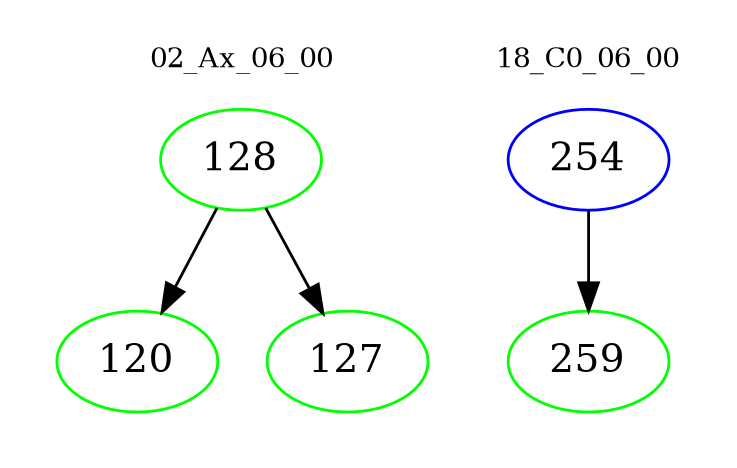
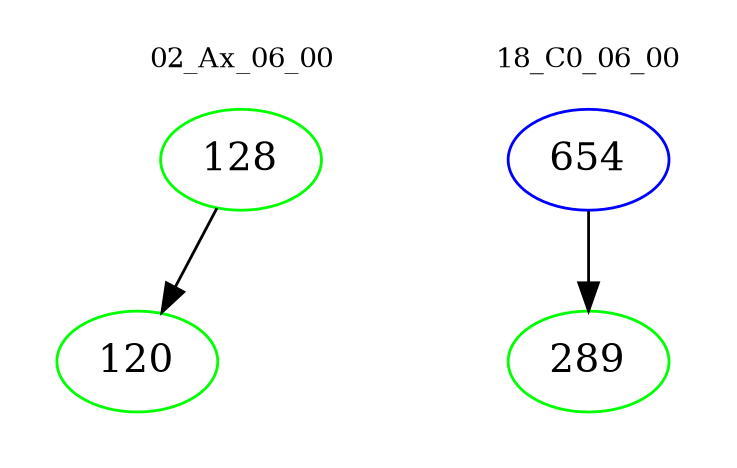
node "254": label "254" -> "654"
node "127": removed
node "259": label "259" -> "289"
